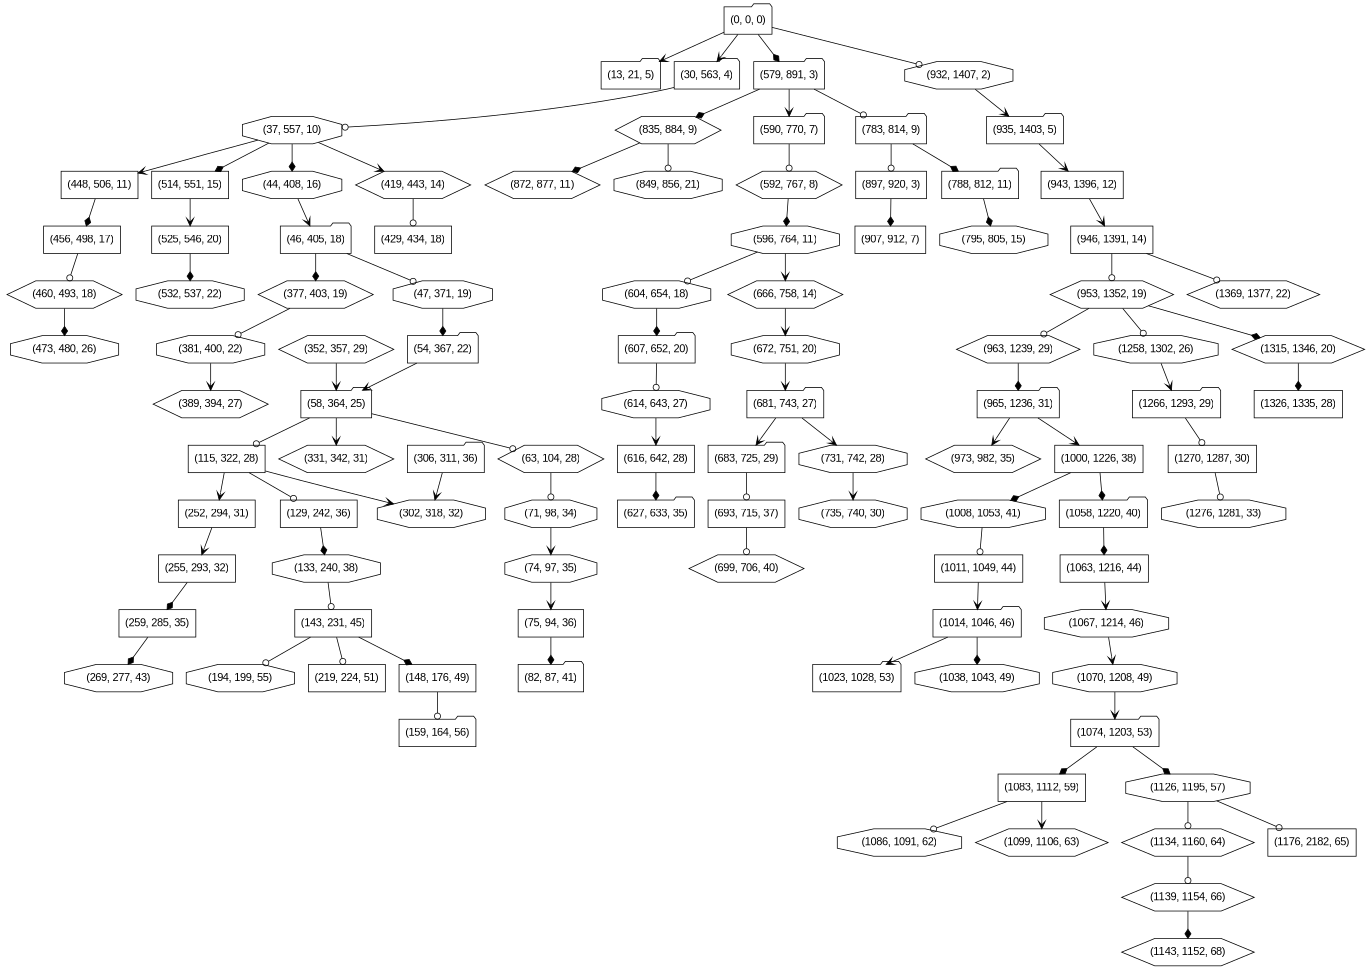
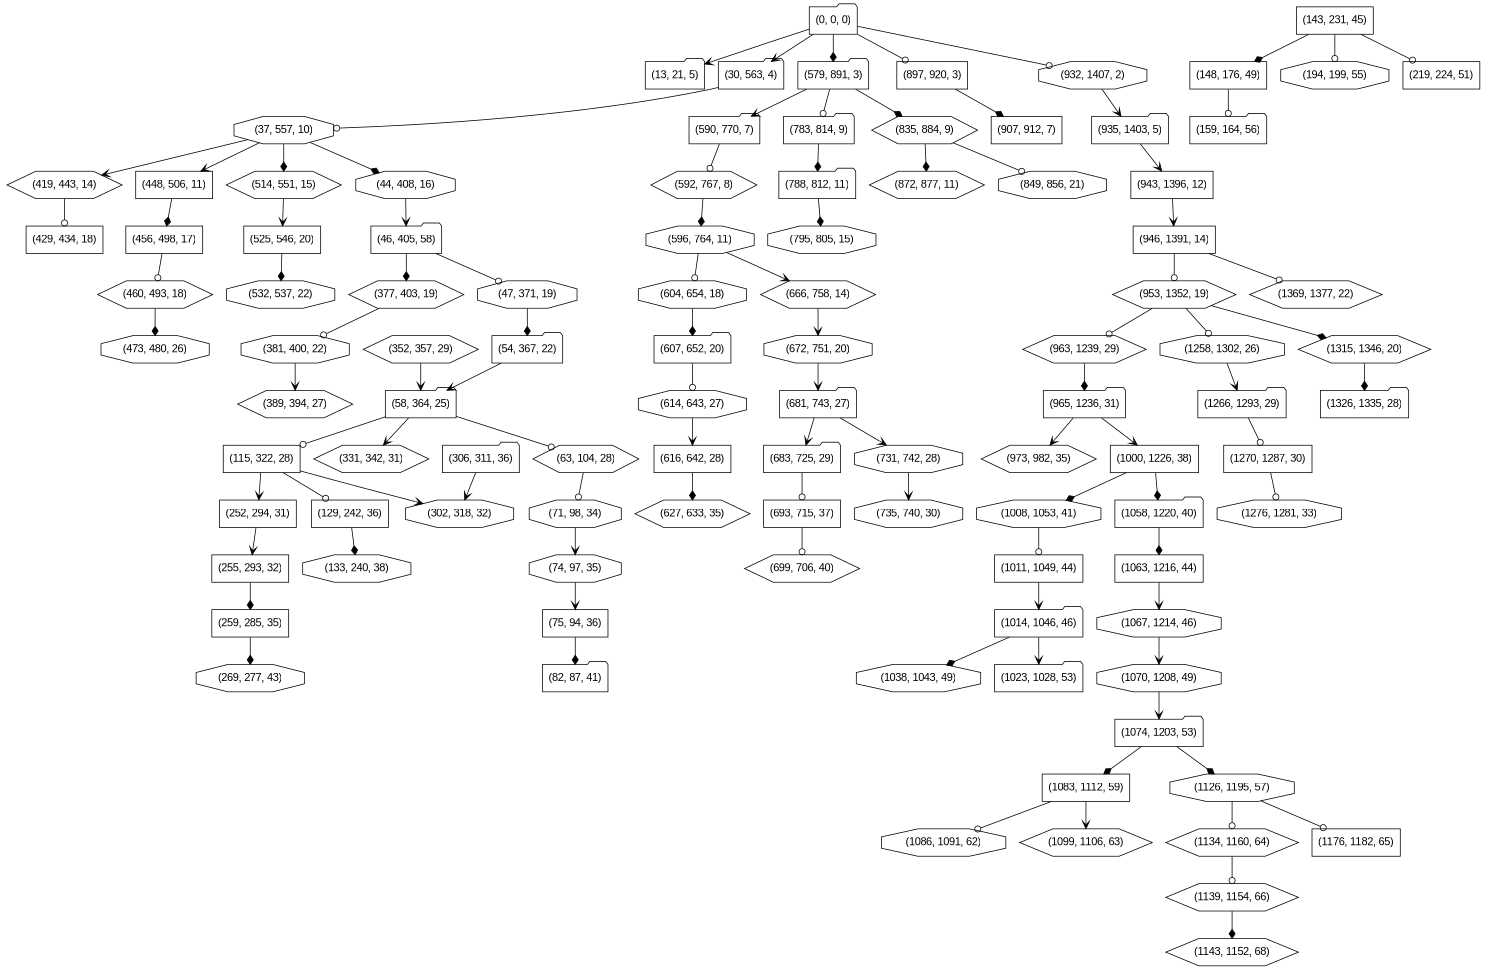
edge "(783, 814, 9)" -> "(897, 920, 3)": now "(0, 0, 0)" -> "(897, 920, 3)"
node "(514, 551, 15)": shape box -> hexagon
node "(46, 405, 18)": label "(46, 405, 18)" -> "(46, 405, 58)"
node "(1326, 1335, 28)": shape box -> folder
node "(627, 633, 35)": shape folder -> hexagon
edge "(133, 240, 38)" -> "(143, 231, 45)": removed
node "(1176, 2182, 65)": label "(1176, 2182, 65)" -> "(1176, 1182, 65)"
